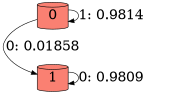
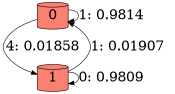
edge "0" -> "1": label "0: 0.01858  " -> "4: 0.01858  "
edge "1" -> "0": added, label "1: 0.01907"
